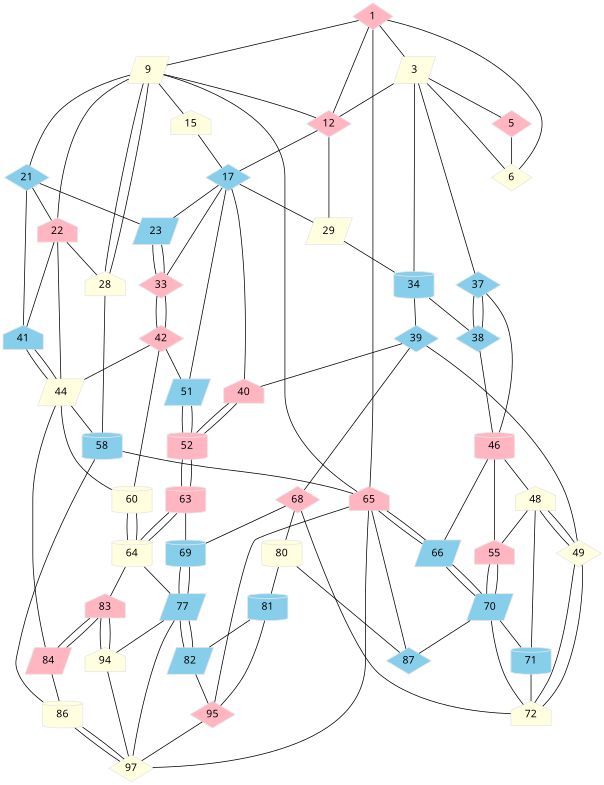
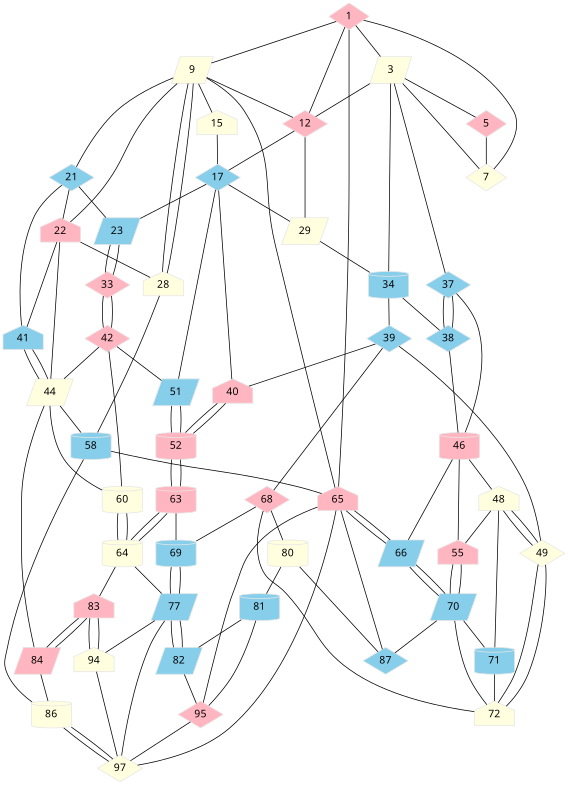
node "6": label "6" -> "7"
edge "17" -- "33": removed
